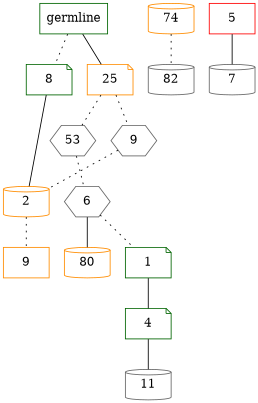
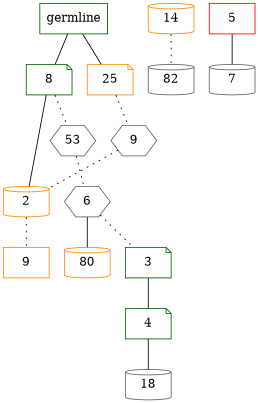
node "74": label "74" -> "14"
edge "germline" -- "8": style dotted -> solid
edge "25" -- "53": now "8" -- "53"
node "1": label "1" -> "3"
node "11": label "11" -> "18"
